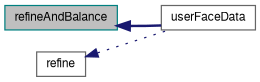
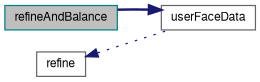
edge "userFaceData" -> "refineAndBalance": reversed
